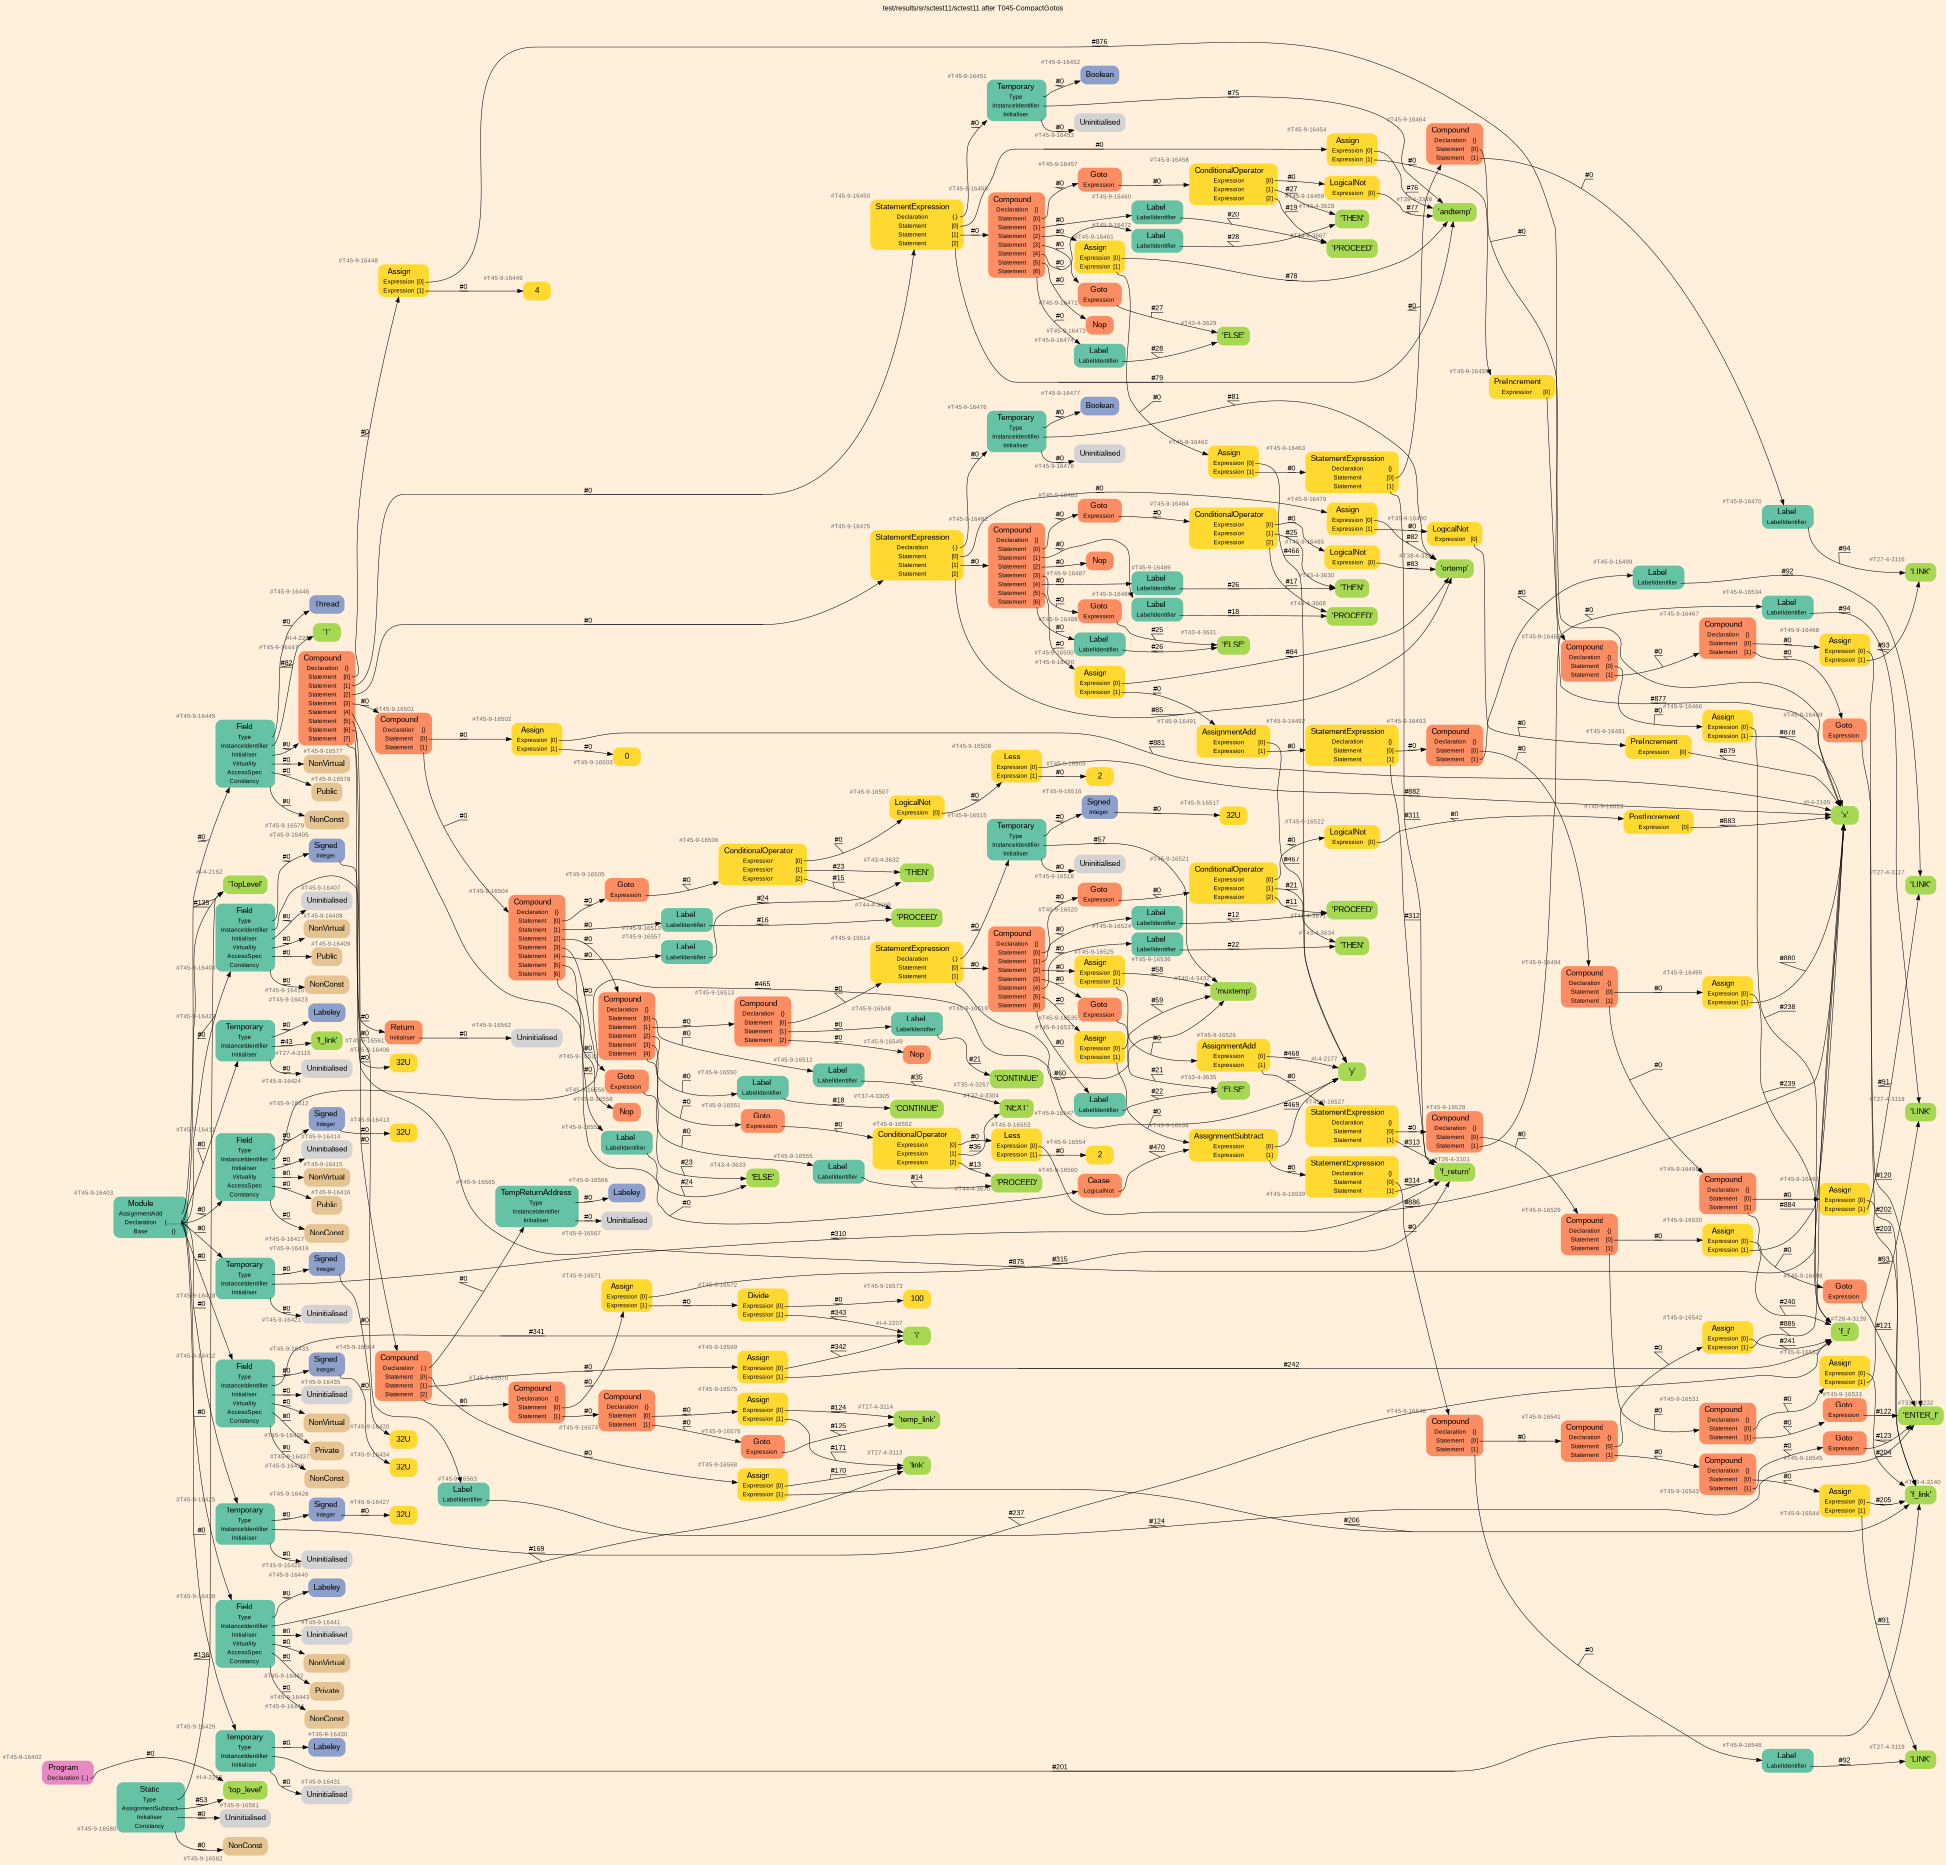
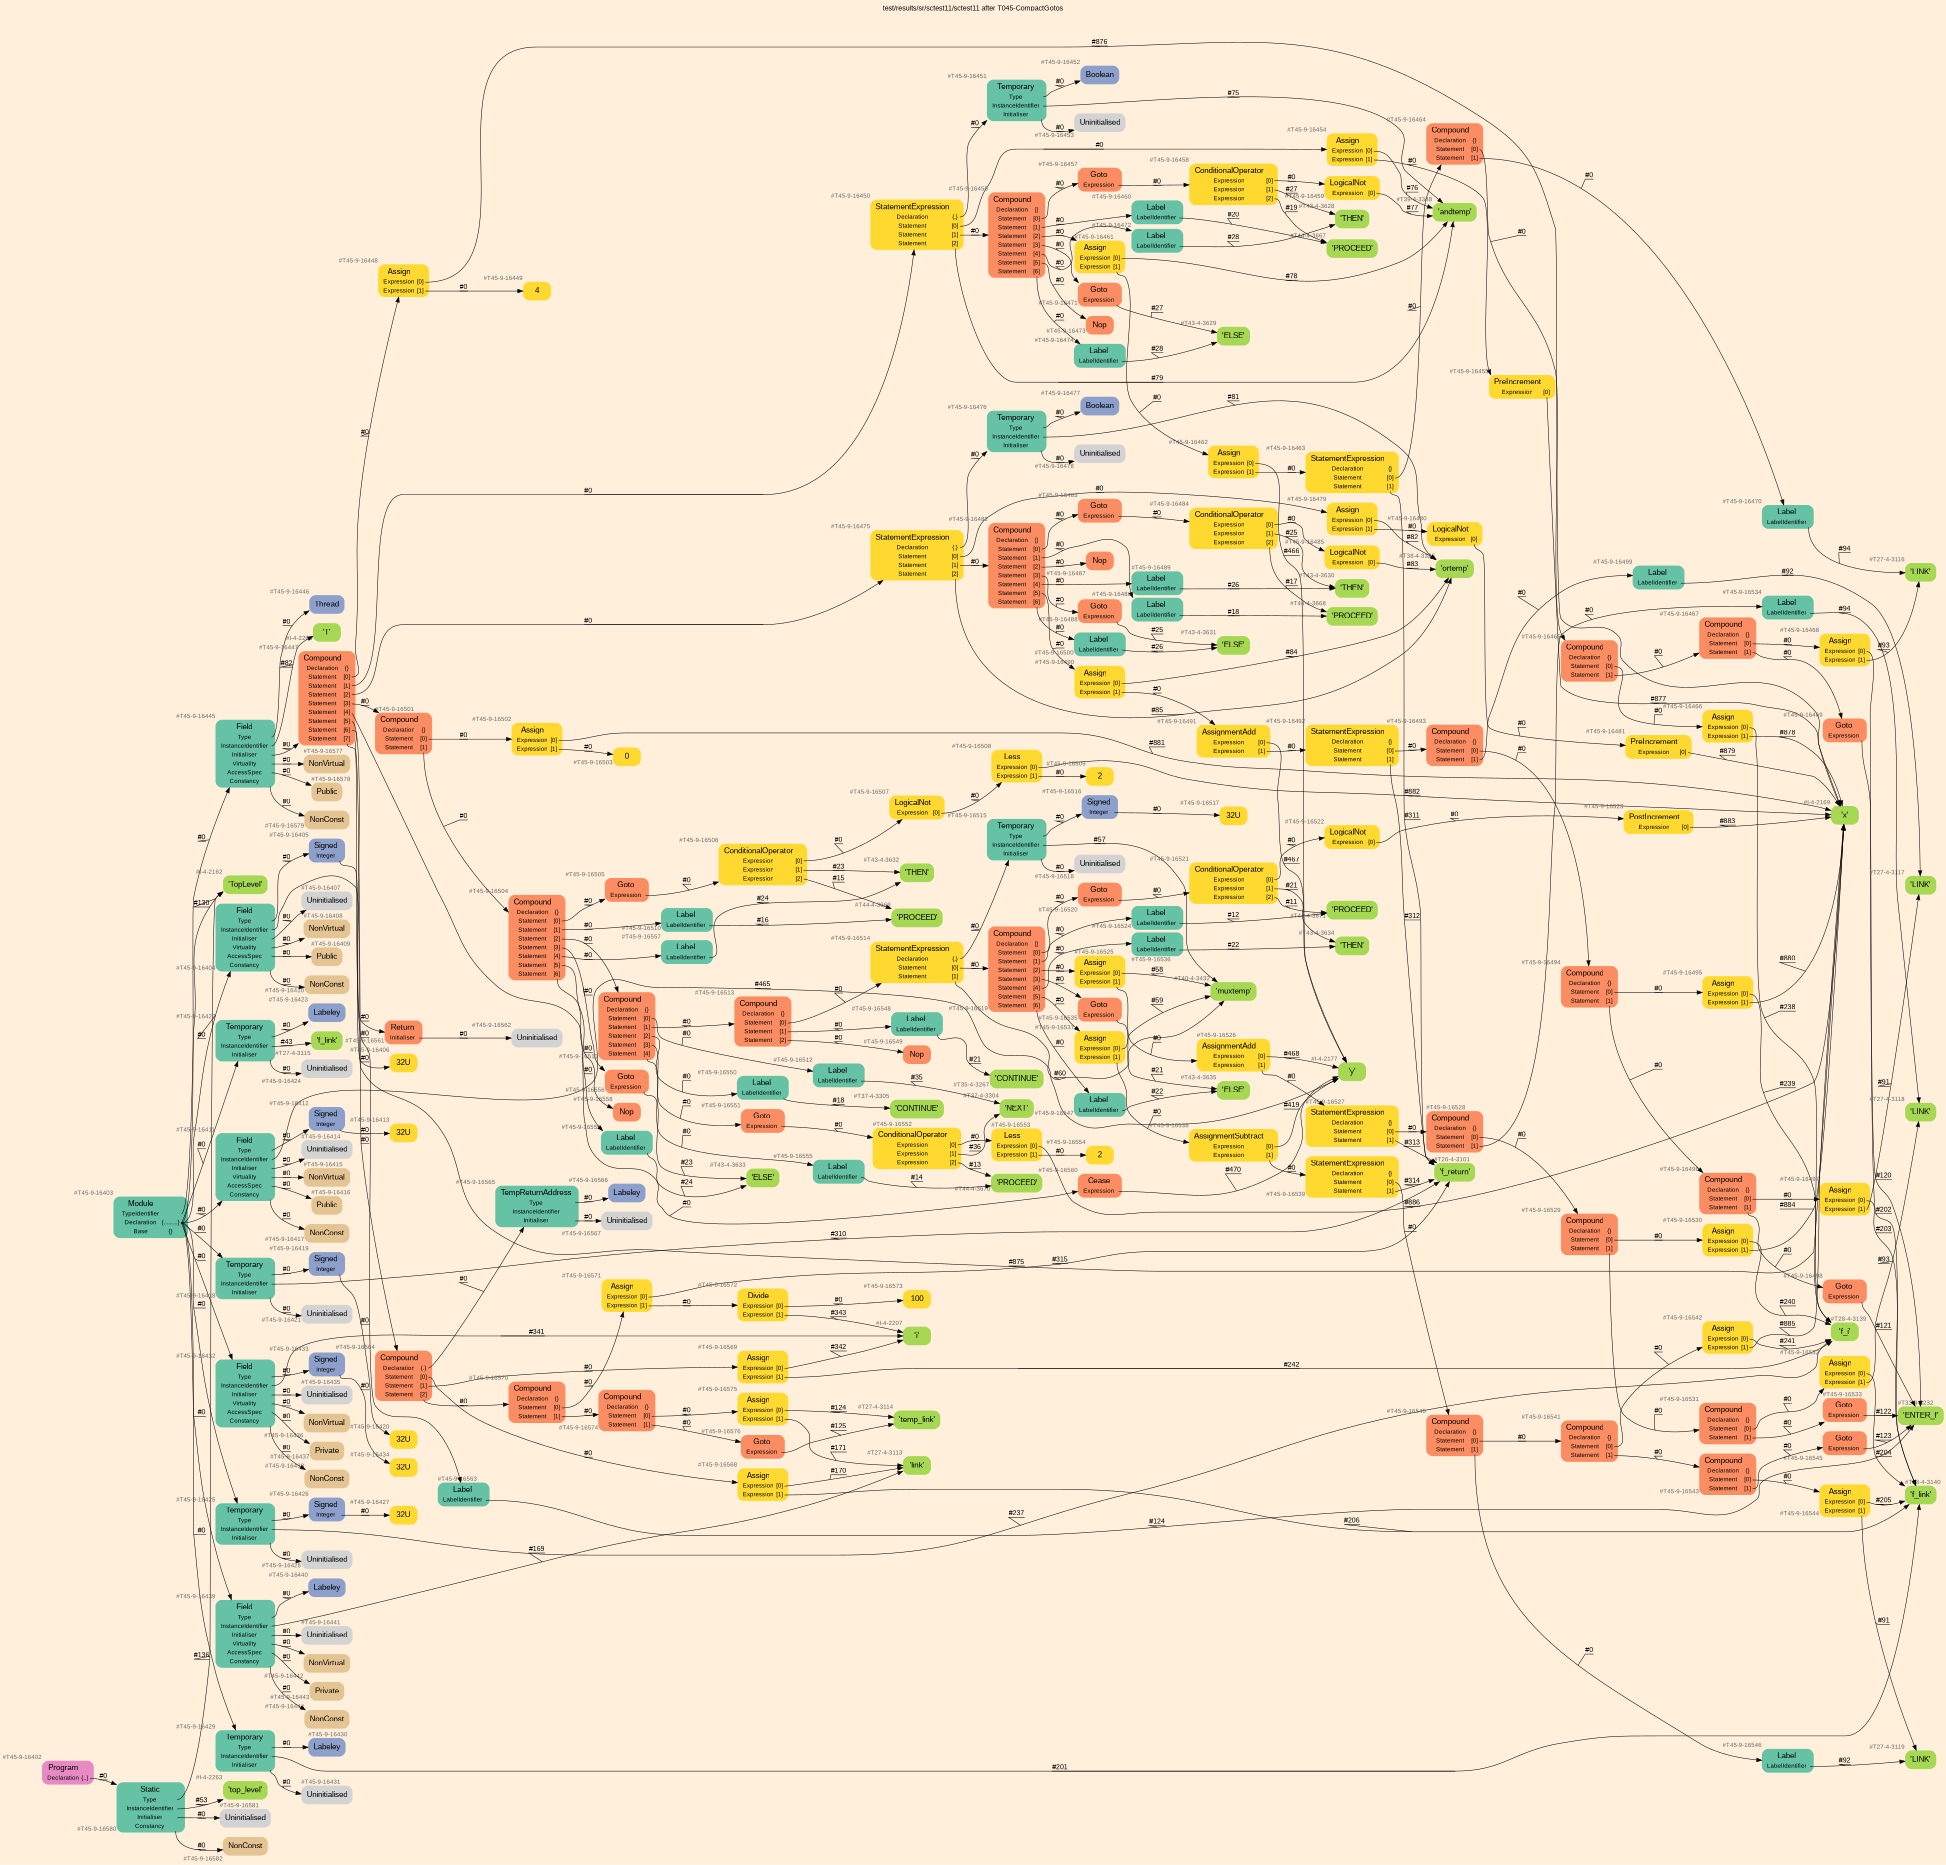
edge "Module" -> "'TopLevel'": label "#135" -> "#130"
edge "AssignmentSubtract" -> "'y'": label "#469" -> "#419"
edge "Cease" -> "AssignmentSubtract": now "Cease" -> "'y'"
node "Cease": text "LogicalNot" -> "Expression"
node "Module": text "AssignmentAdd" -> "TypeIdentifier"
edge "Program" -> "'top_level'": now "Program" -> "Static"
node "Static": text "AssignmentSubtract" -> "InstanceIdentifier"
